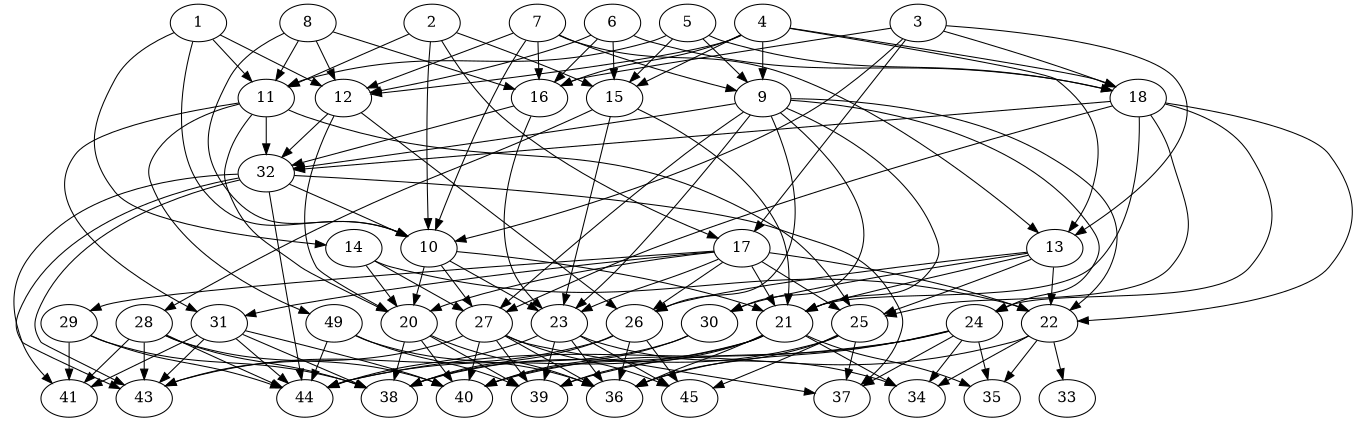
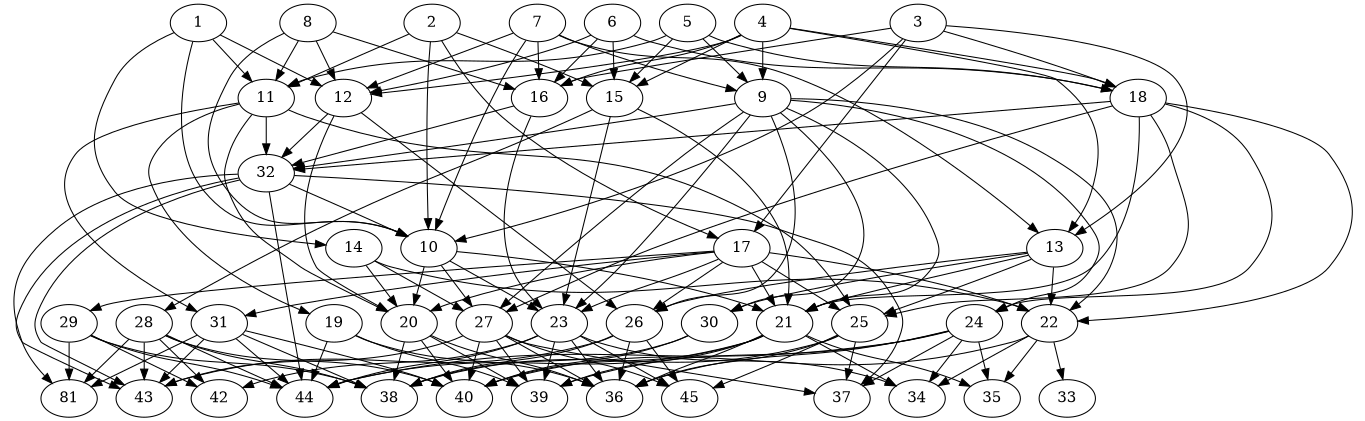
node "49": label "49" -> "19"
node "41": label "41" -> "81"
node "42": added
